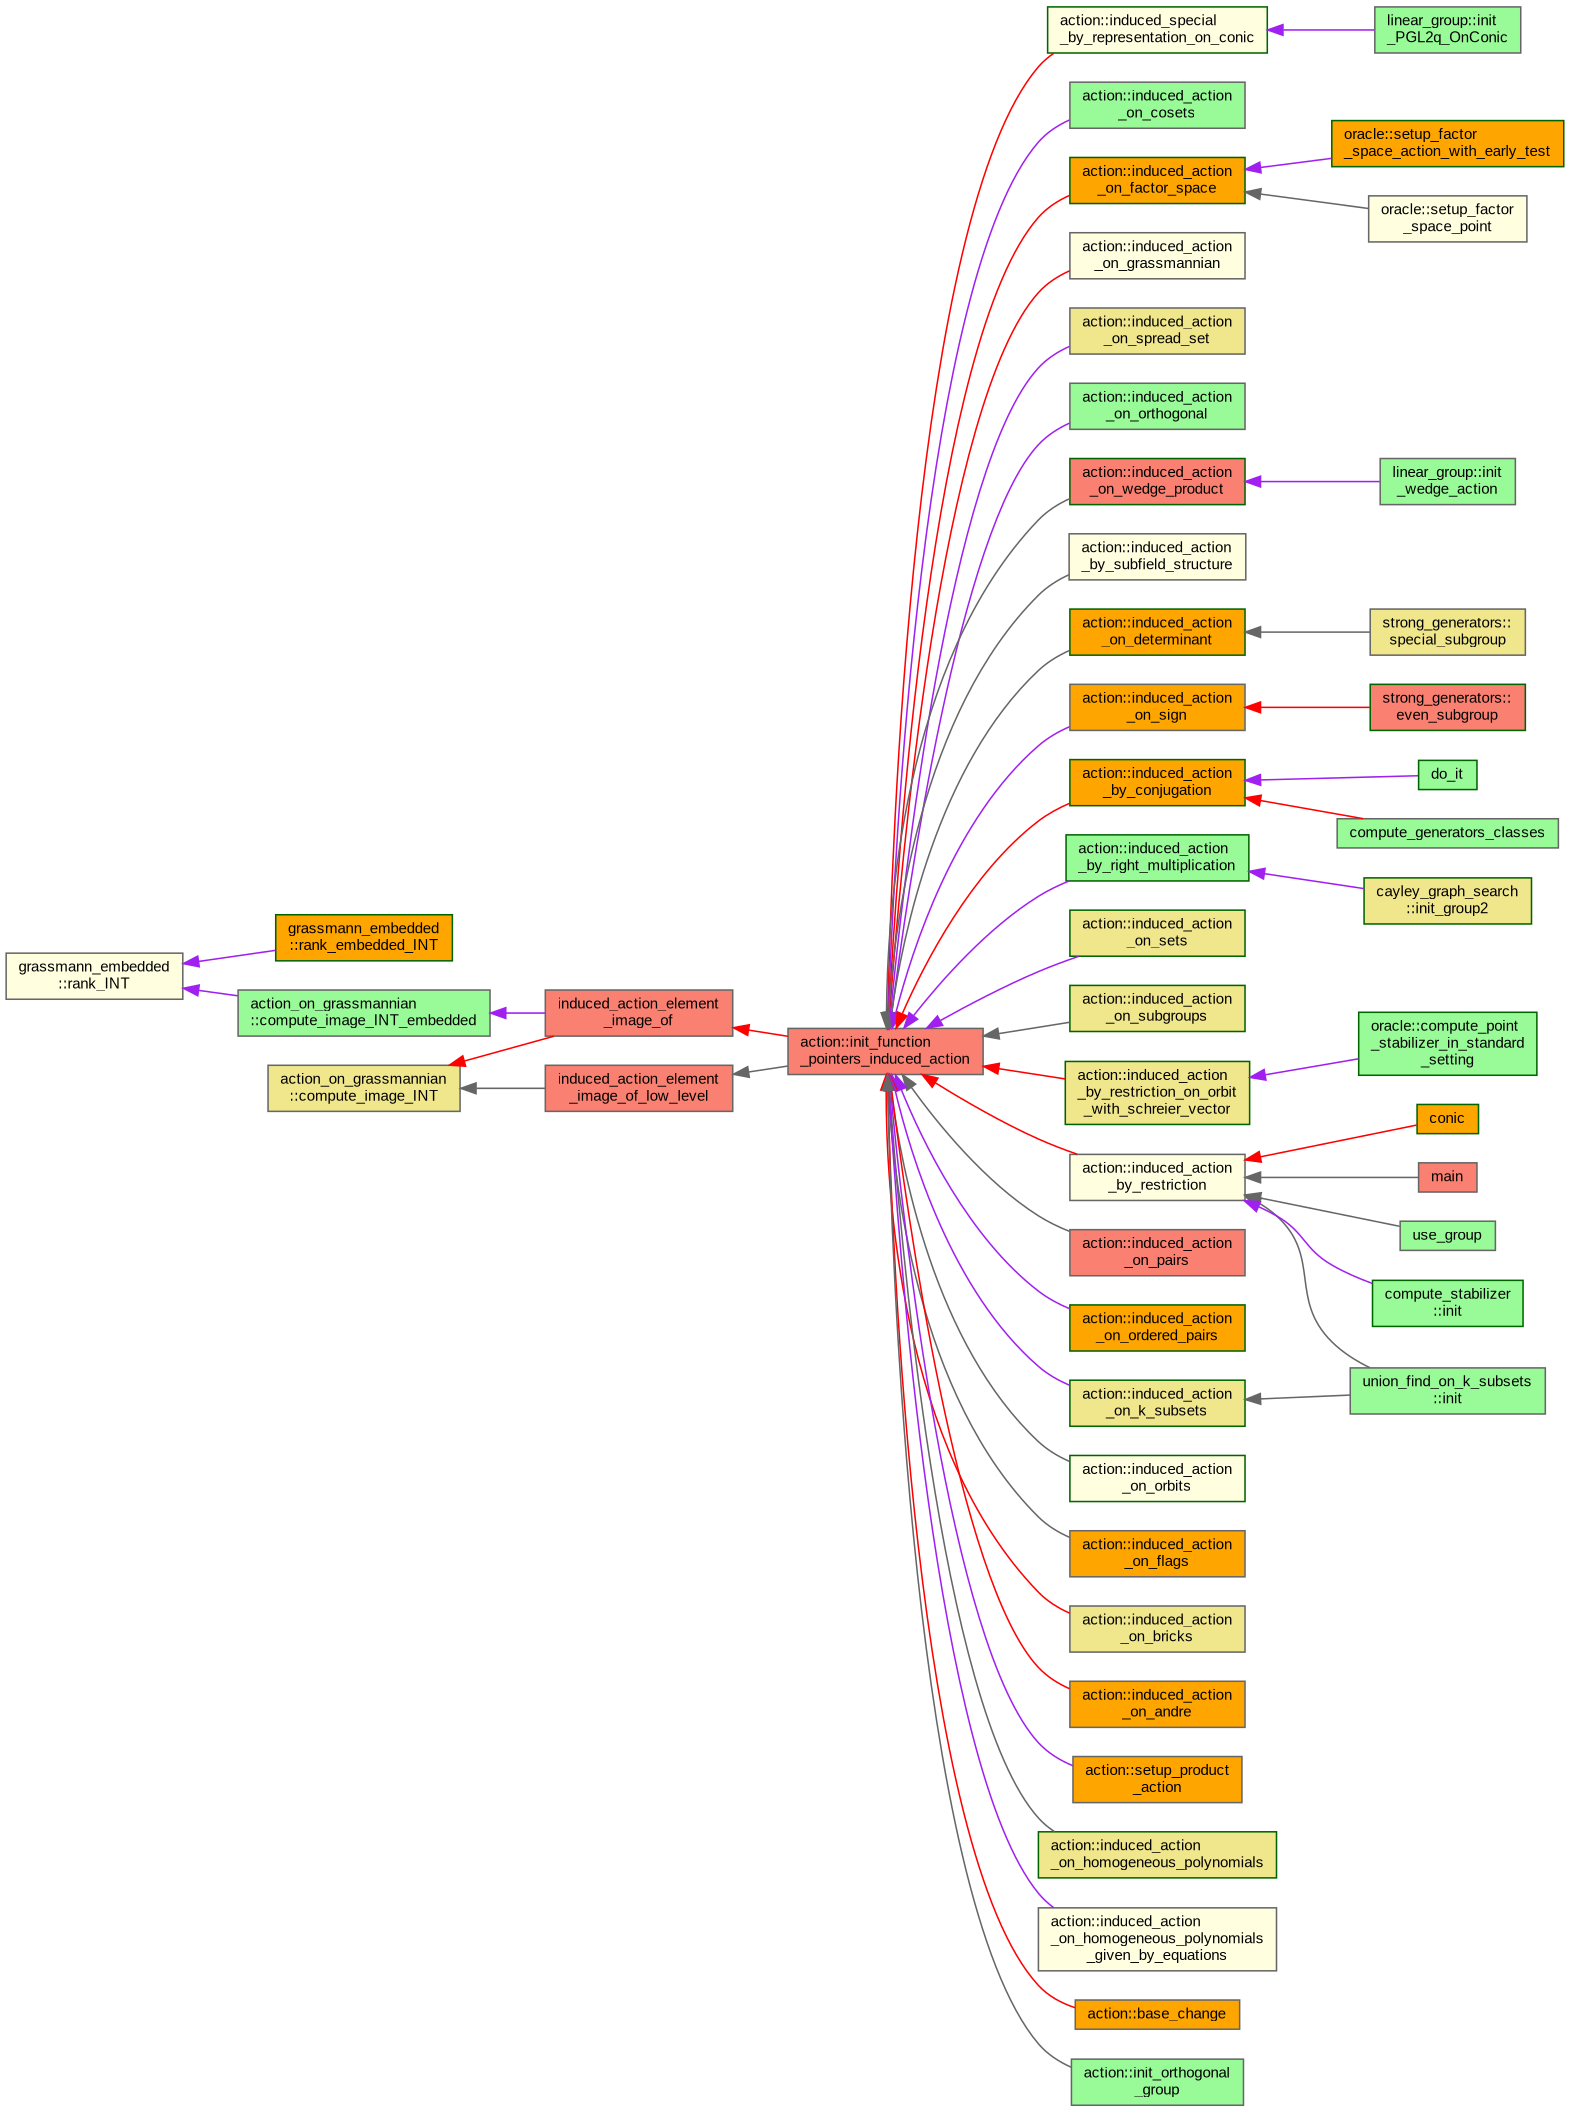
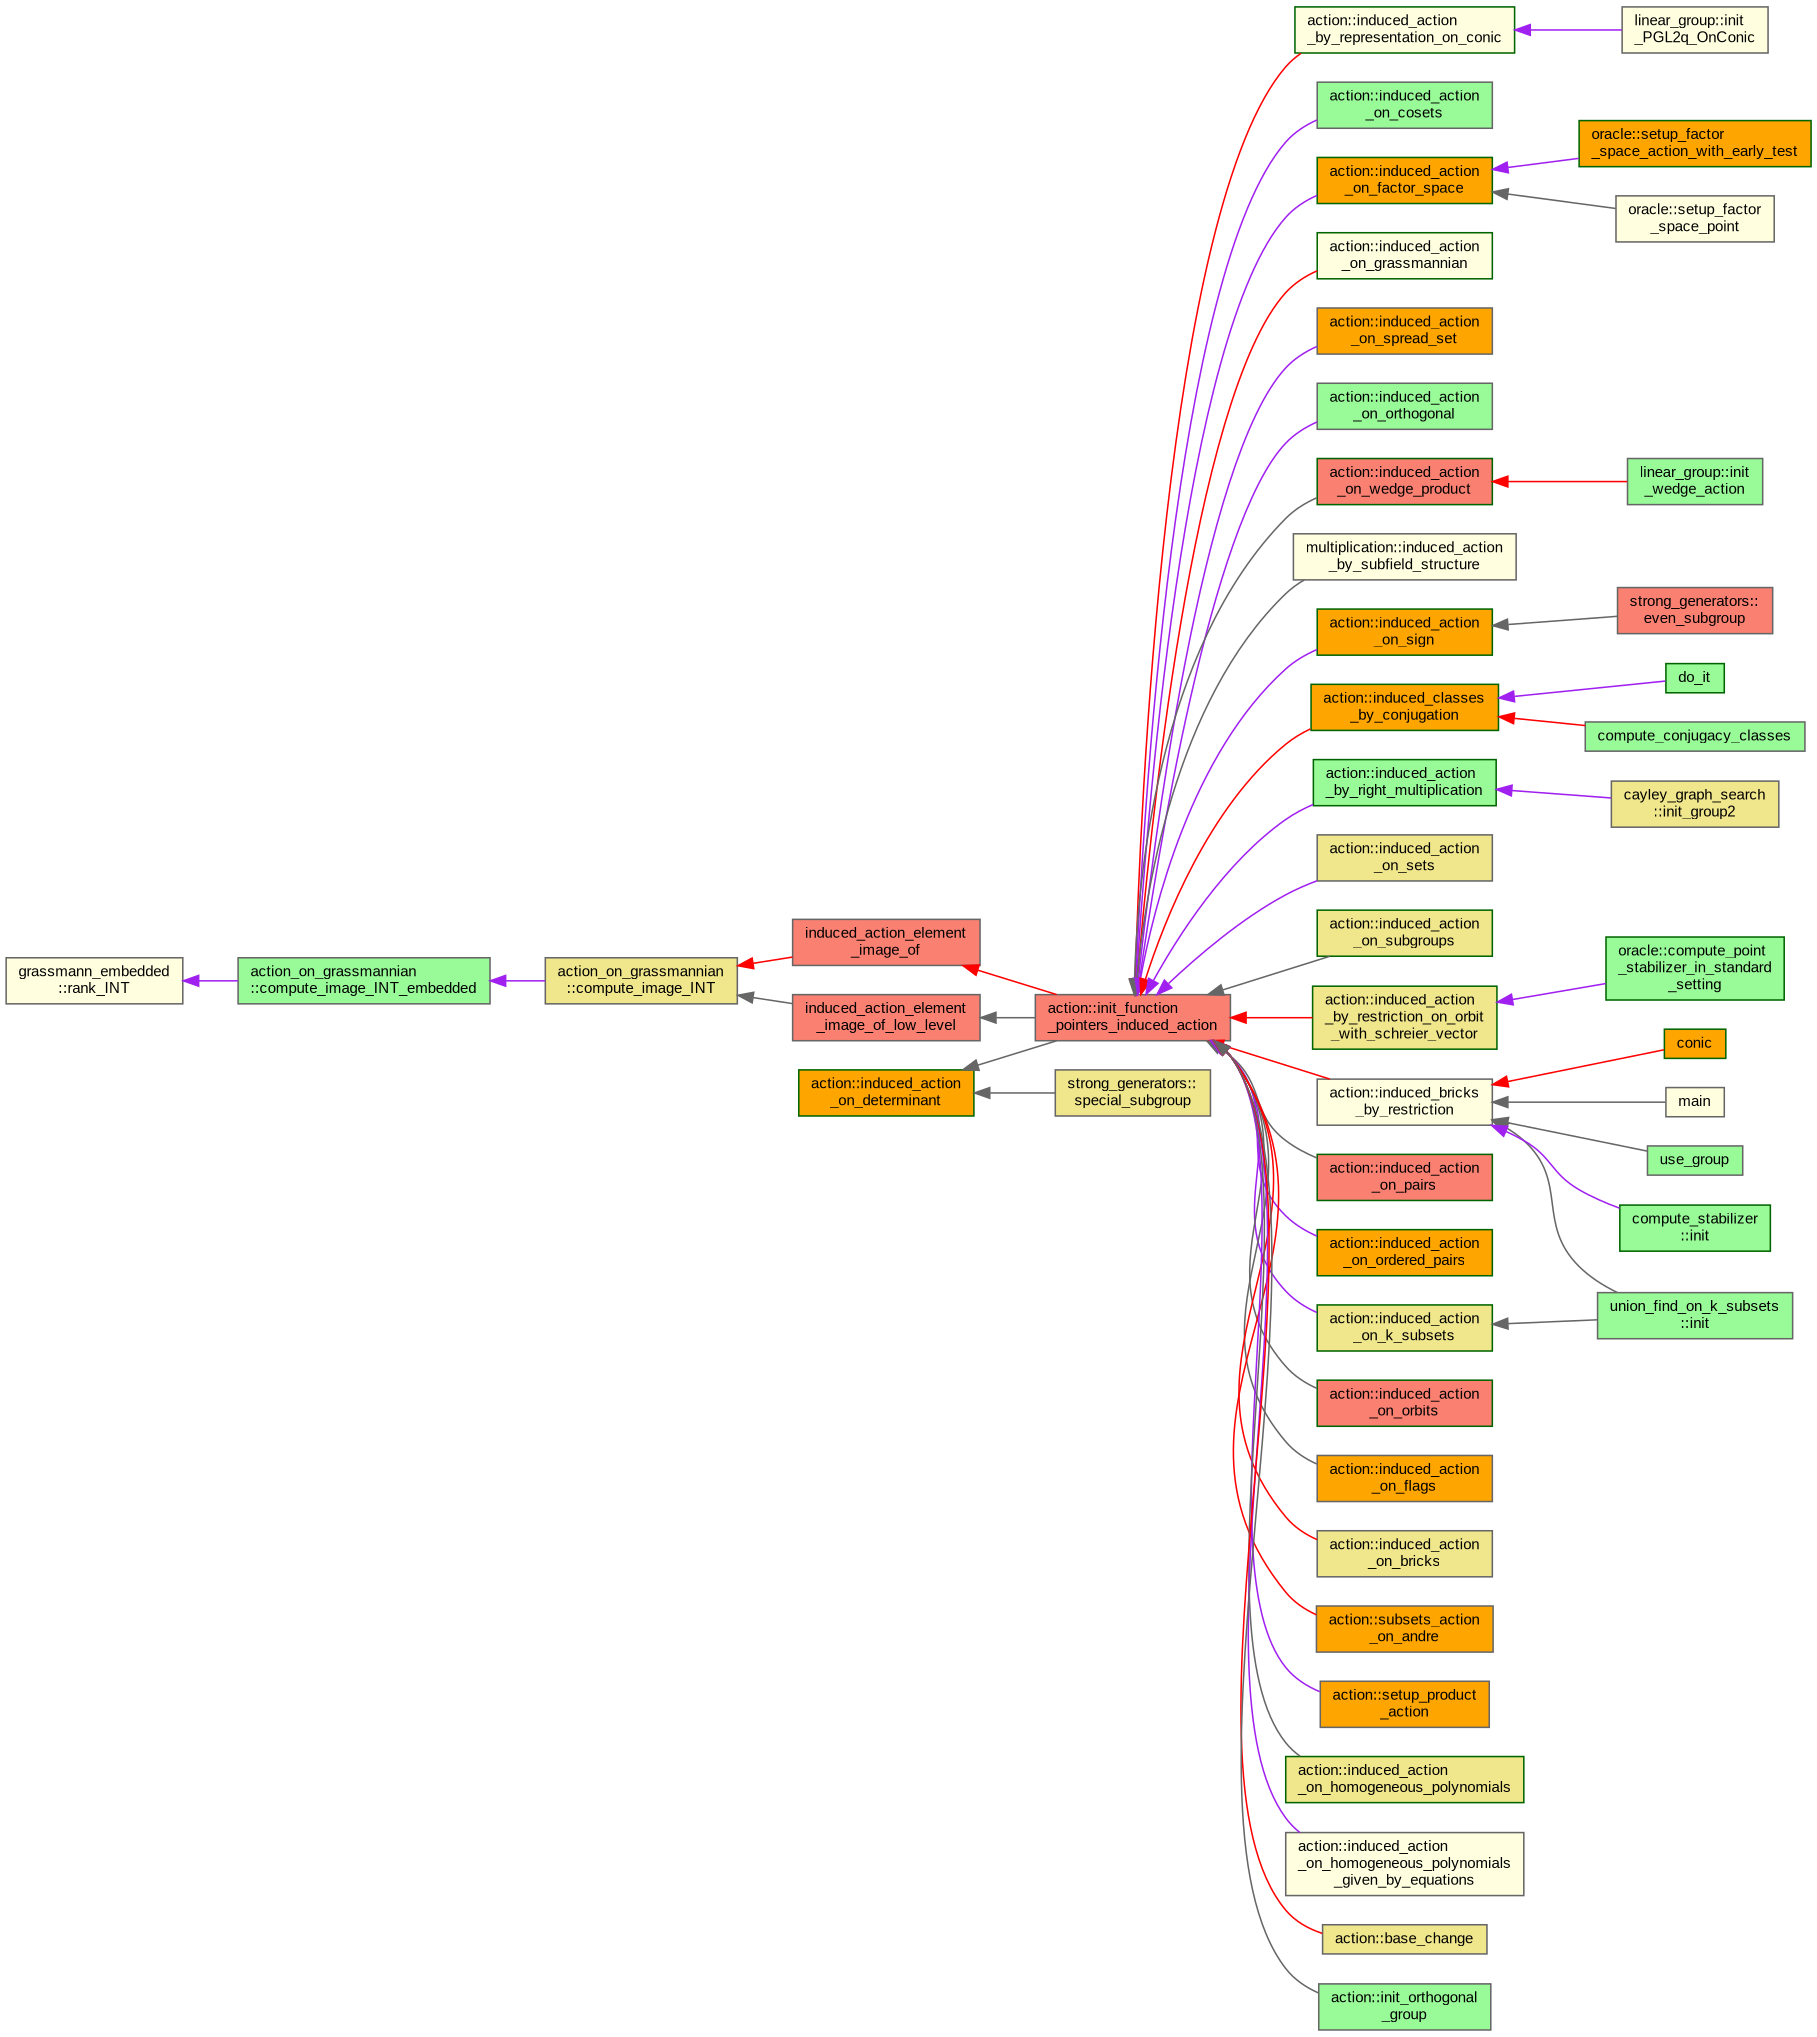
node "action::induced_special _by_representation_on_conic": label "action::induced_special _by_representation_on_conic" -> "action::induced_action _by_representation_on_conic"
node "linear_group::init _PGL2q_OnConic": fillcolor palegreen -> lightyellow
node "action::induced_action _on_grassmannian": color gray40 -> darkgreen
node "action::induced_action _on_spread_set": fillcolor khaki -> orange
edge "linear_group::init _wedge_action" -> "action::induced_action _on_wedge_product": color purple -> red
node "action::induced_action _by_subfield_structure": label "action::induced_action _by_subfield_structure" -> "multiplication::induced_action _by_subfield_structure"
edge "action::induced_action _on_factor_space" -> "action::init_function _pointers_induced_action": color red -> purple
node "action::induced_action _on_sign": color gray40 -> darkgreen
edge "strong_generators:: even_subgroup" -> "action::induced_action _on_sign": color red -> gray40
node "strong_generators:: even_subgroup": color darkgreen -> gray40
node "action::induced_action _by_conjugation": label "action::induced_action _by_conjugation" -> "action::induced_classes _by_conjugation"
edge "action::induced_action _on_determinant" -> "action::init_function _pointers_induced_action": reversed
node "compute_generators_classes": label "compute_generators_classes" -> "compute_conjugacy_classes"
node "cayley_graph_search ::init_group2": color darkgreen -> gray40
node "action::induced_action _on_sets": color darkgreen -> gray40
node "grassmann_embedded ::rank_embedded_INT": removed
edge "induced_action_element _image_of" -> "action_on_grassmannian ::compute_image_INT_embedded": now "action_on_grassmannian ::compute_image_INT" -> "action_on_grassmannian ::compute_image_INT_embedded"
node "action::induced_action _by_restriction": label "action::induced_action _by_restriction" -> "action::induced_bricks _by_restriction"
node "main": fillcolor salmon -> lightyellow
node "action::induced_action _on_pairs": color gray40 -> darkgreen
node "action::induced_action _on_orbits": fillcolor lightyellow -> salmon
node "action::induced_action _on_andre": label "action::induced_action _on_andre" -> "action::subsets_action _on_andre"
node "action::base_change": fillcolor orange -> khaki
